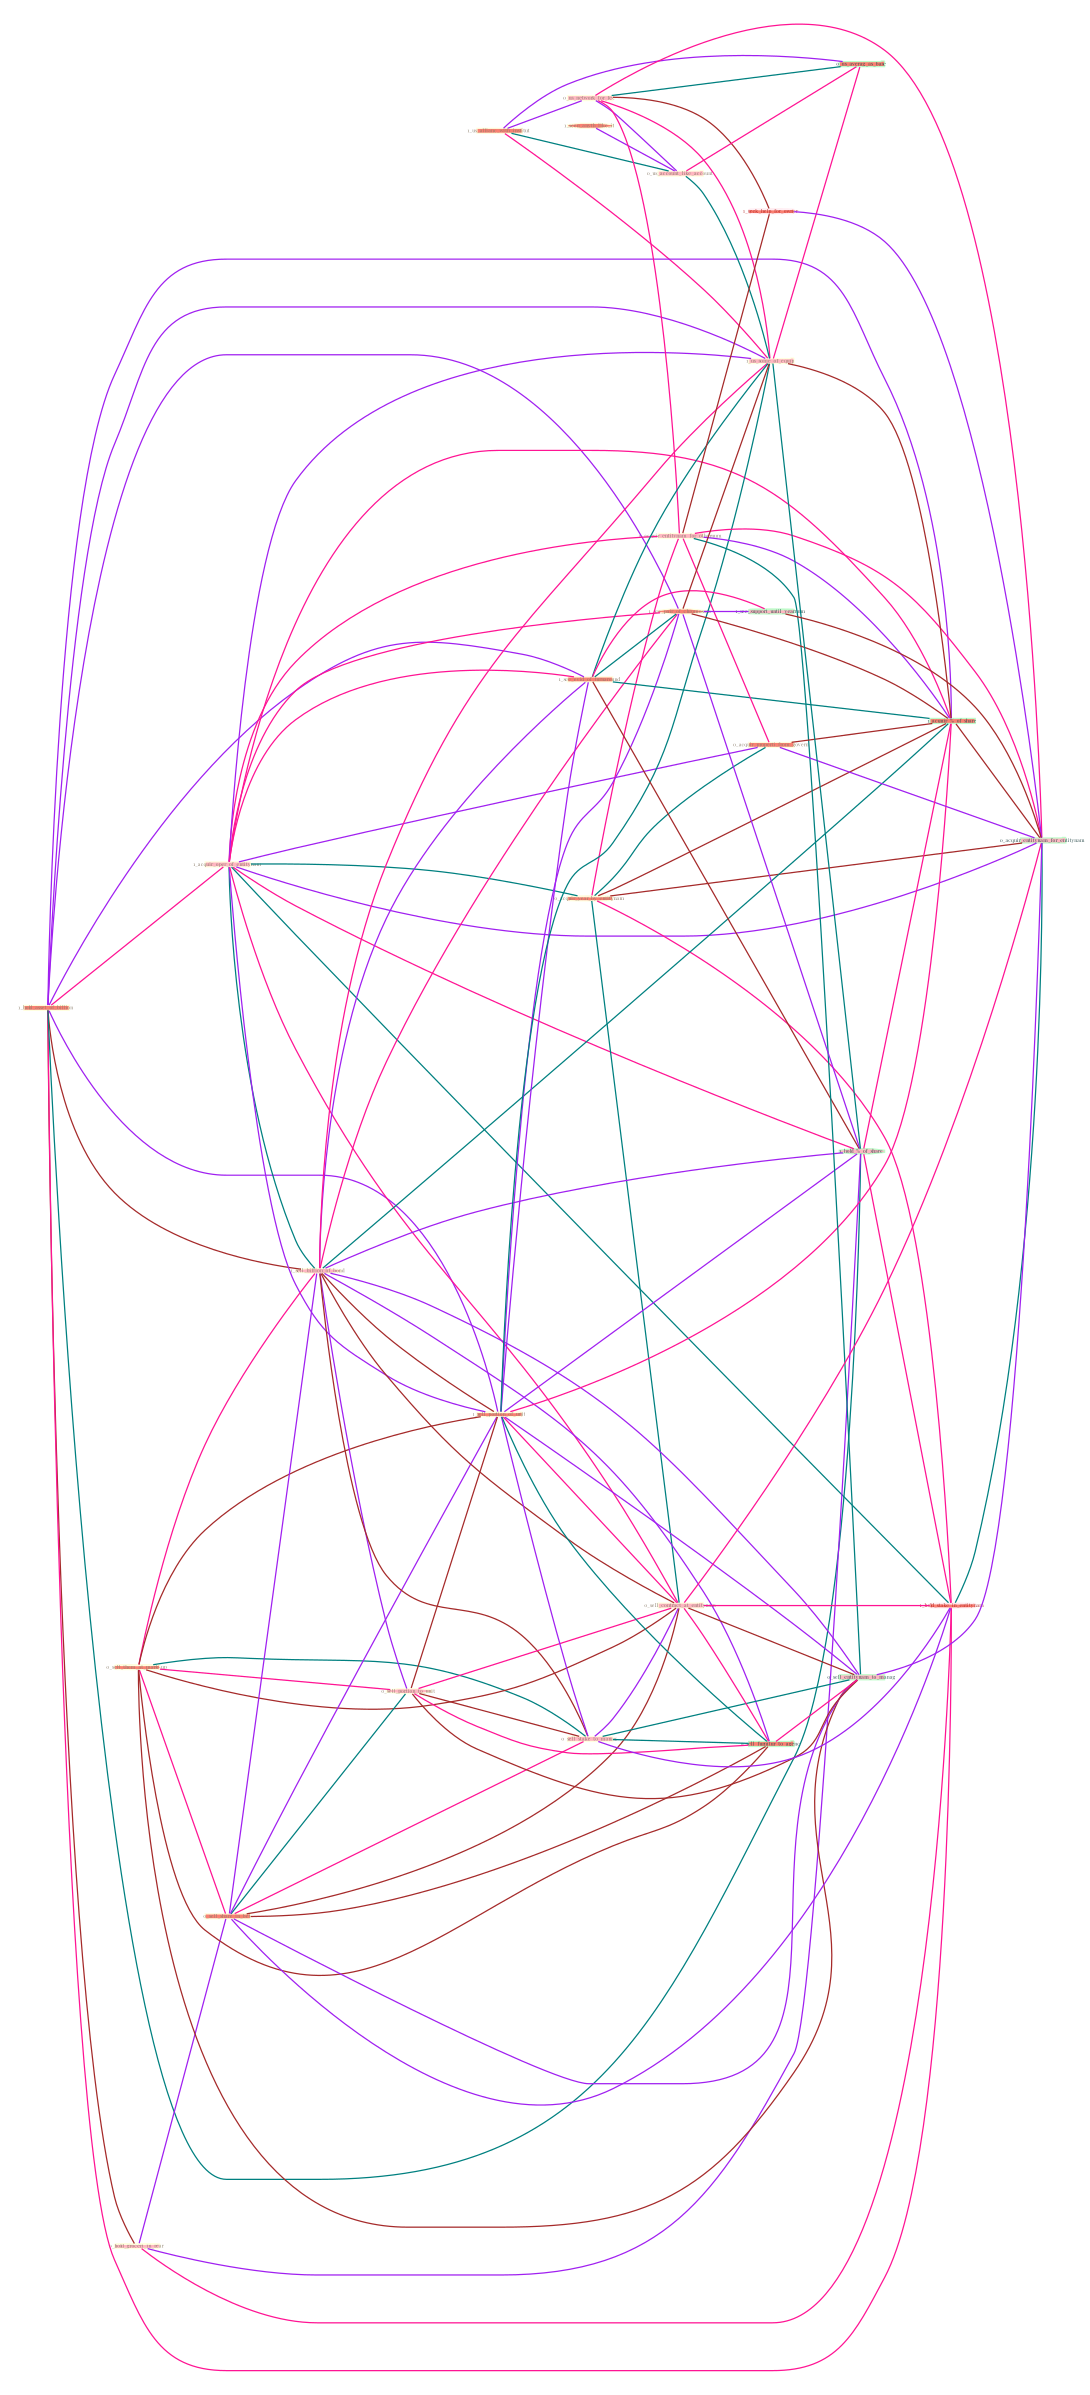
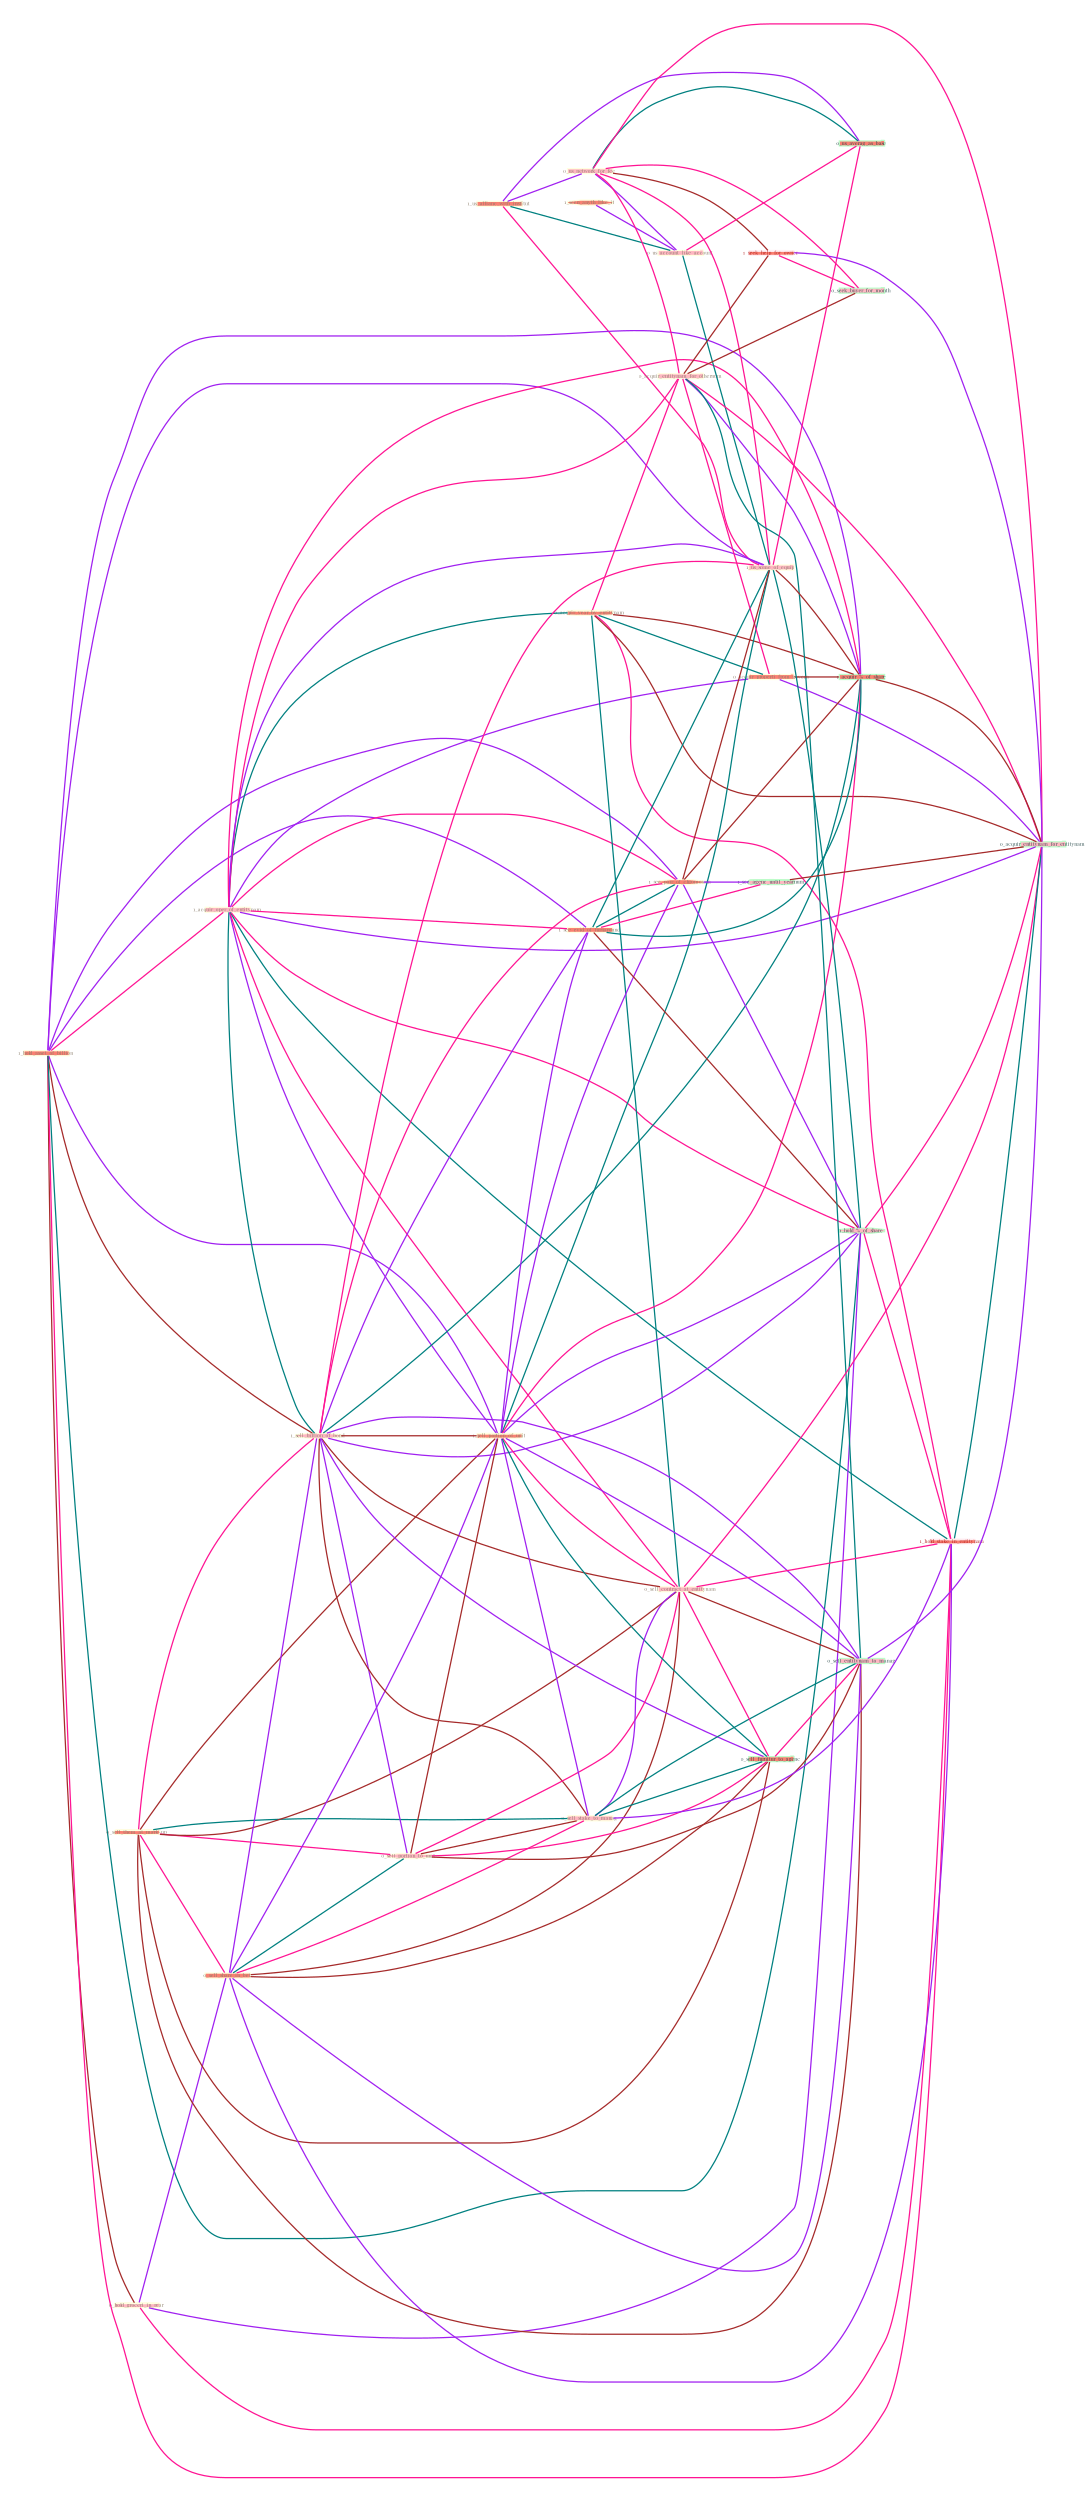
node "0_seek_buyer_for_month": added
node "1_see_support_until_yearnum": label "1_see_support_until_yearnum" -> "1_see_agenc_until_yearnum"
edge "1_acquir_%_of_share" -- "1_hold_%_of_share": now "0_acquir_entitynam_for_entitynam" -- "1_hold_%_of_share"
